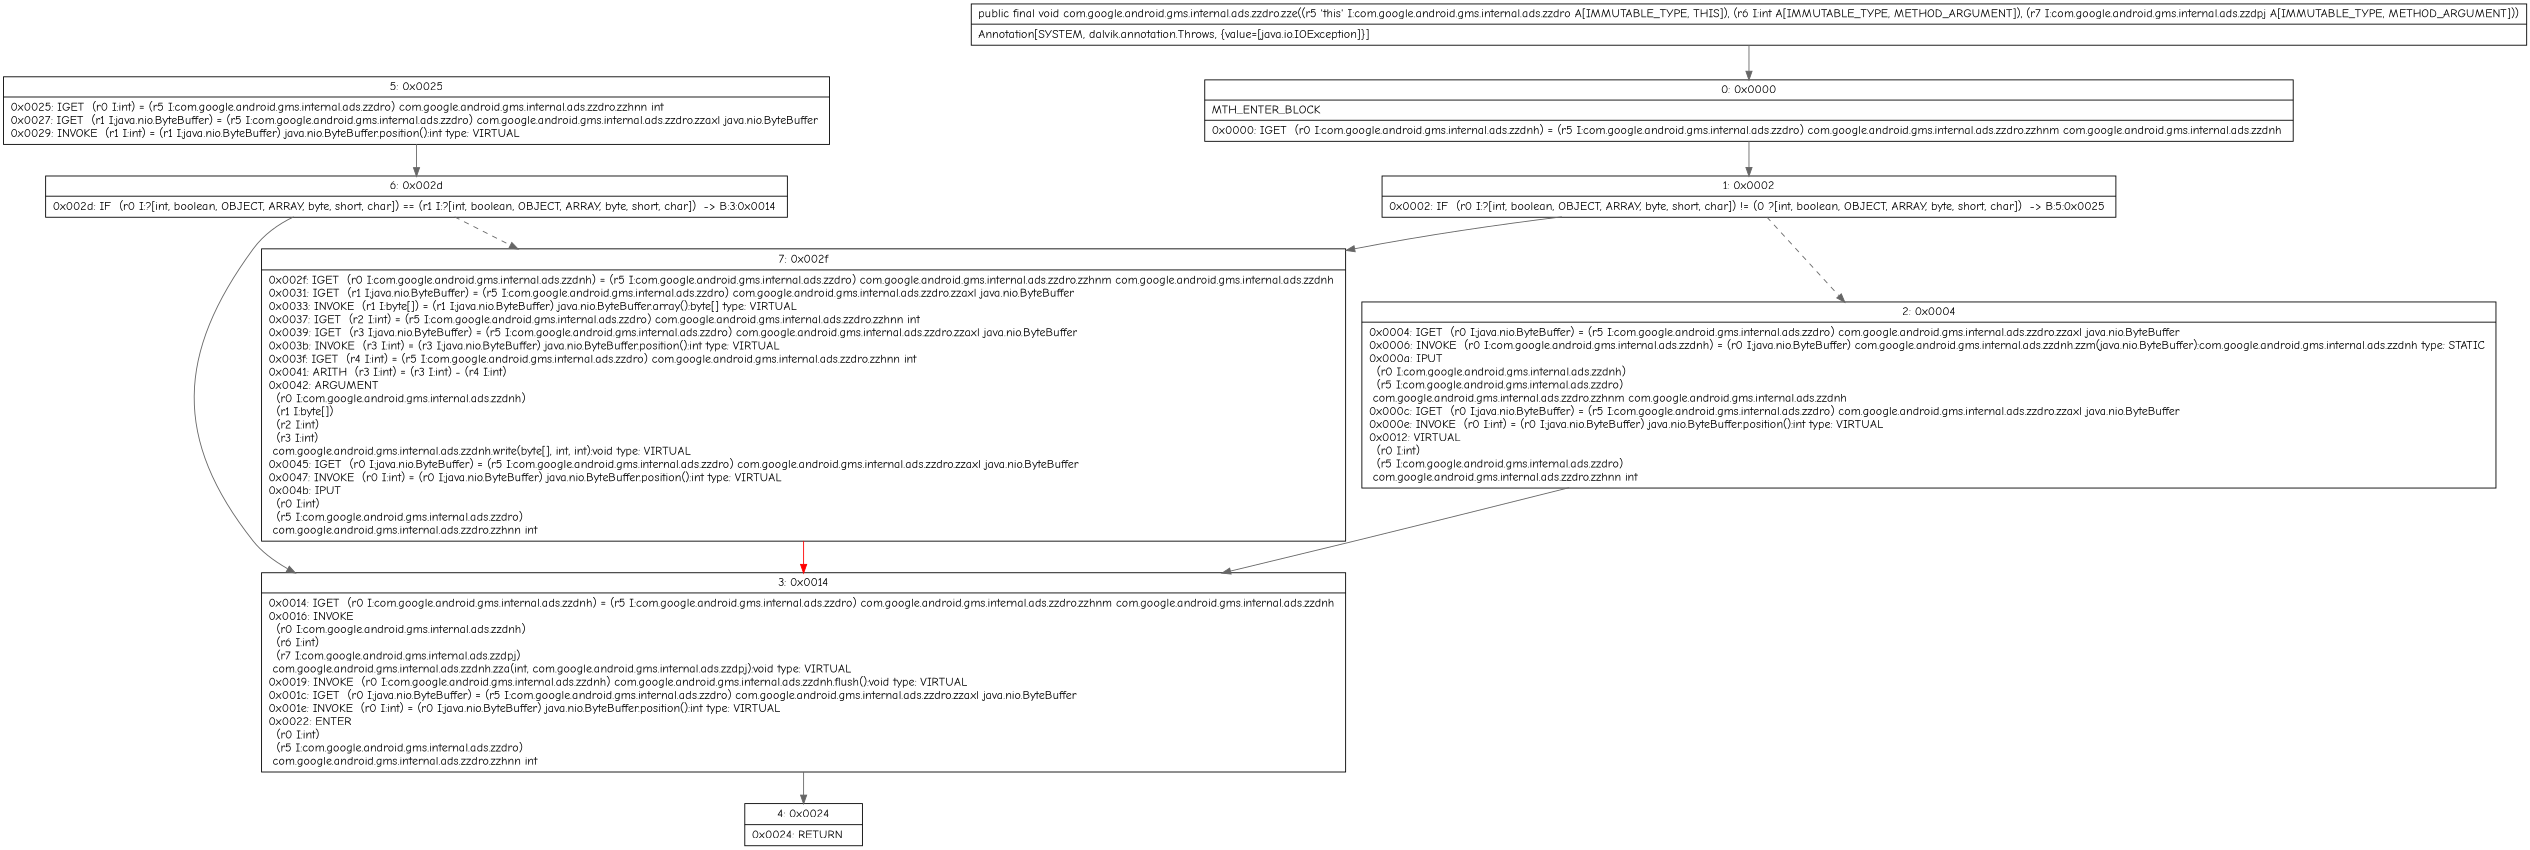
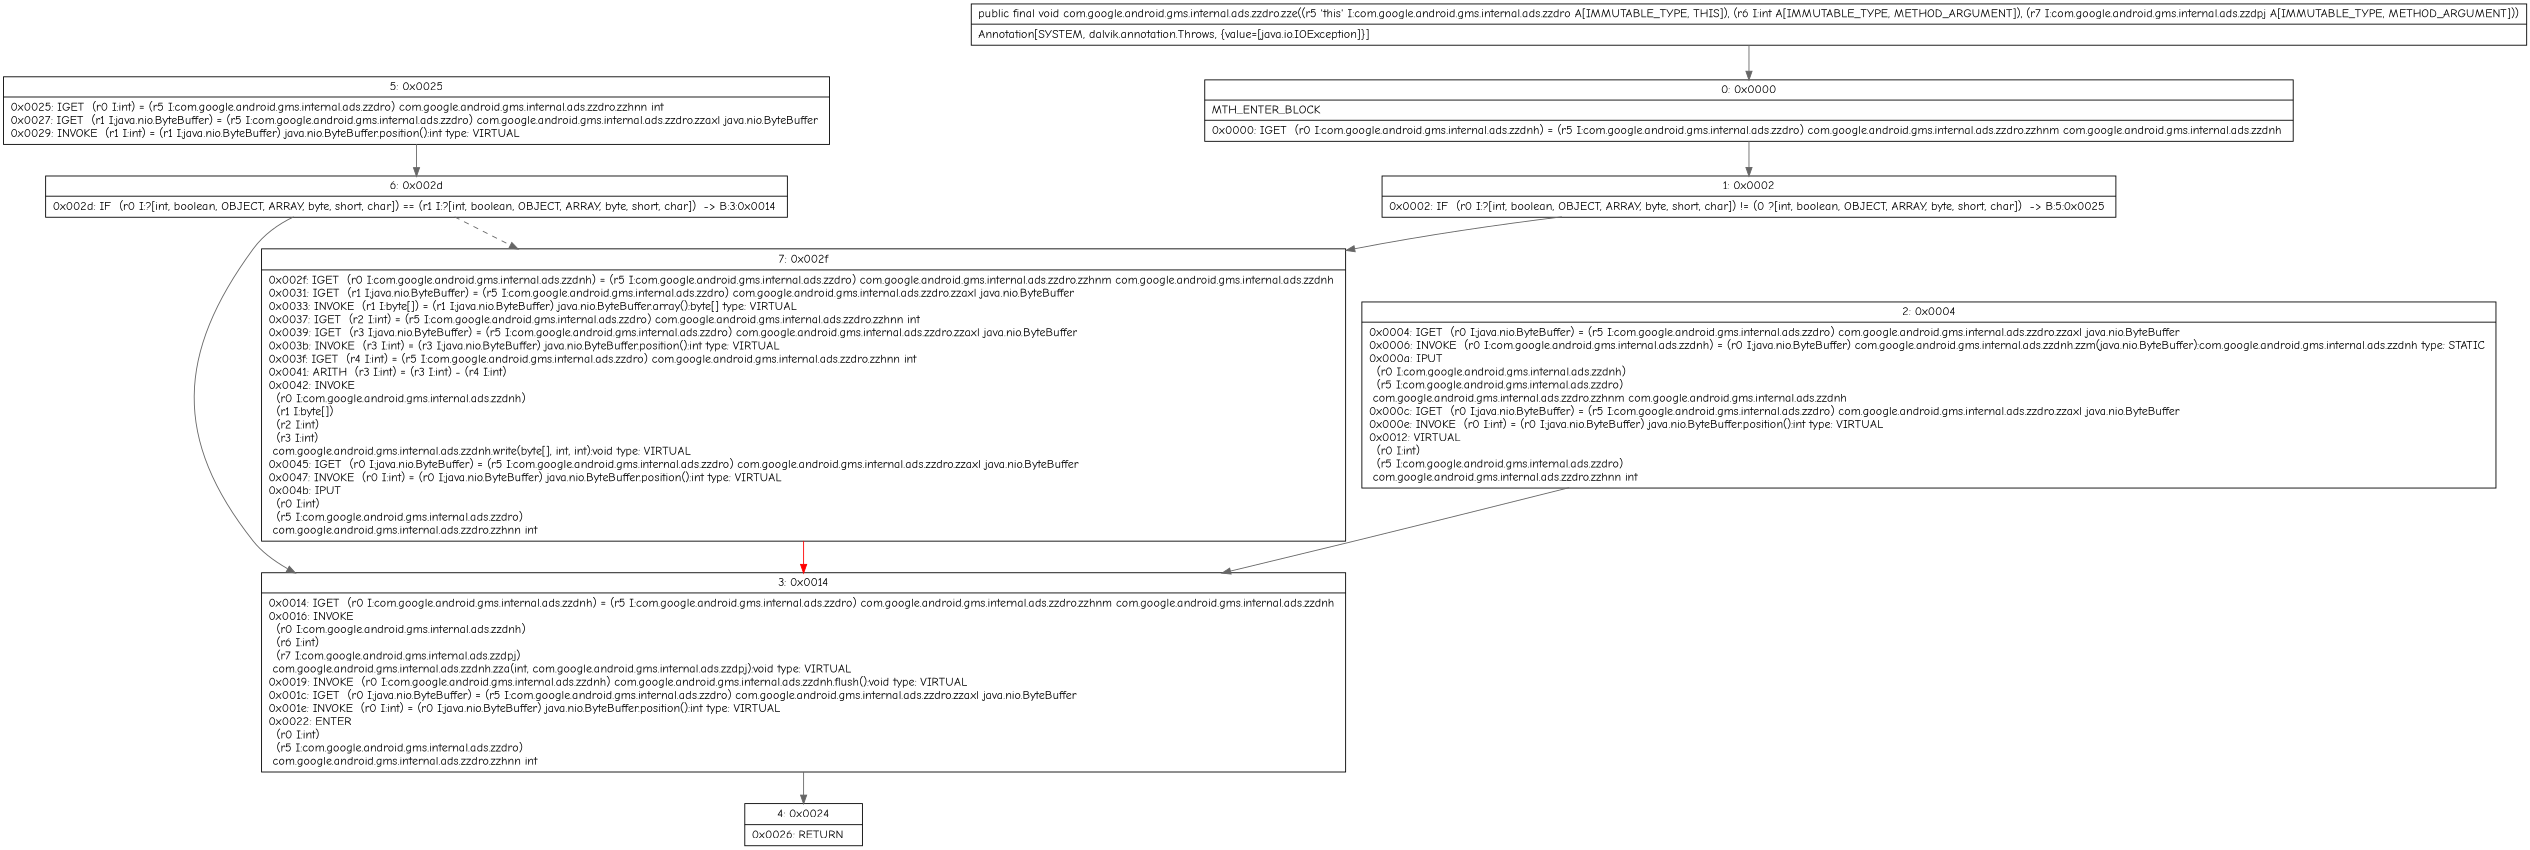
edge "1: 0x0002" -> "2: 0x0004": removed
node "7: 0x002f": text "0x0042: ARGUMENT" -> "0x0042: INVOKE"
node "4: 0x0024": text "0x0024: RETURN" -> "0x0026: RETURN"
